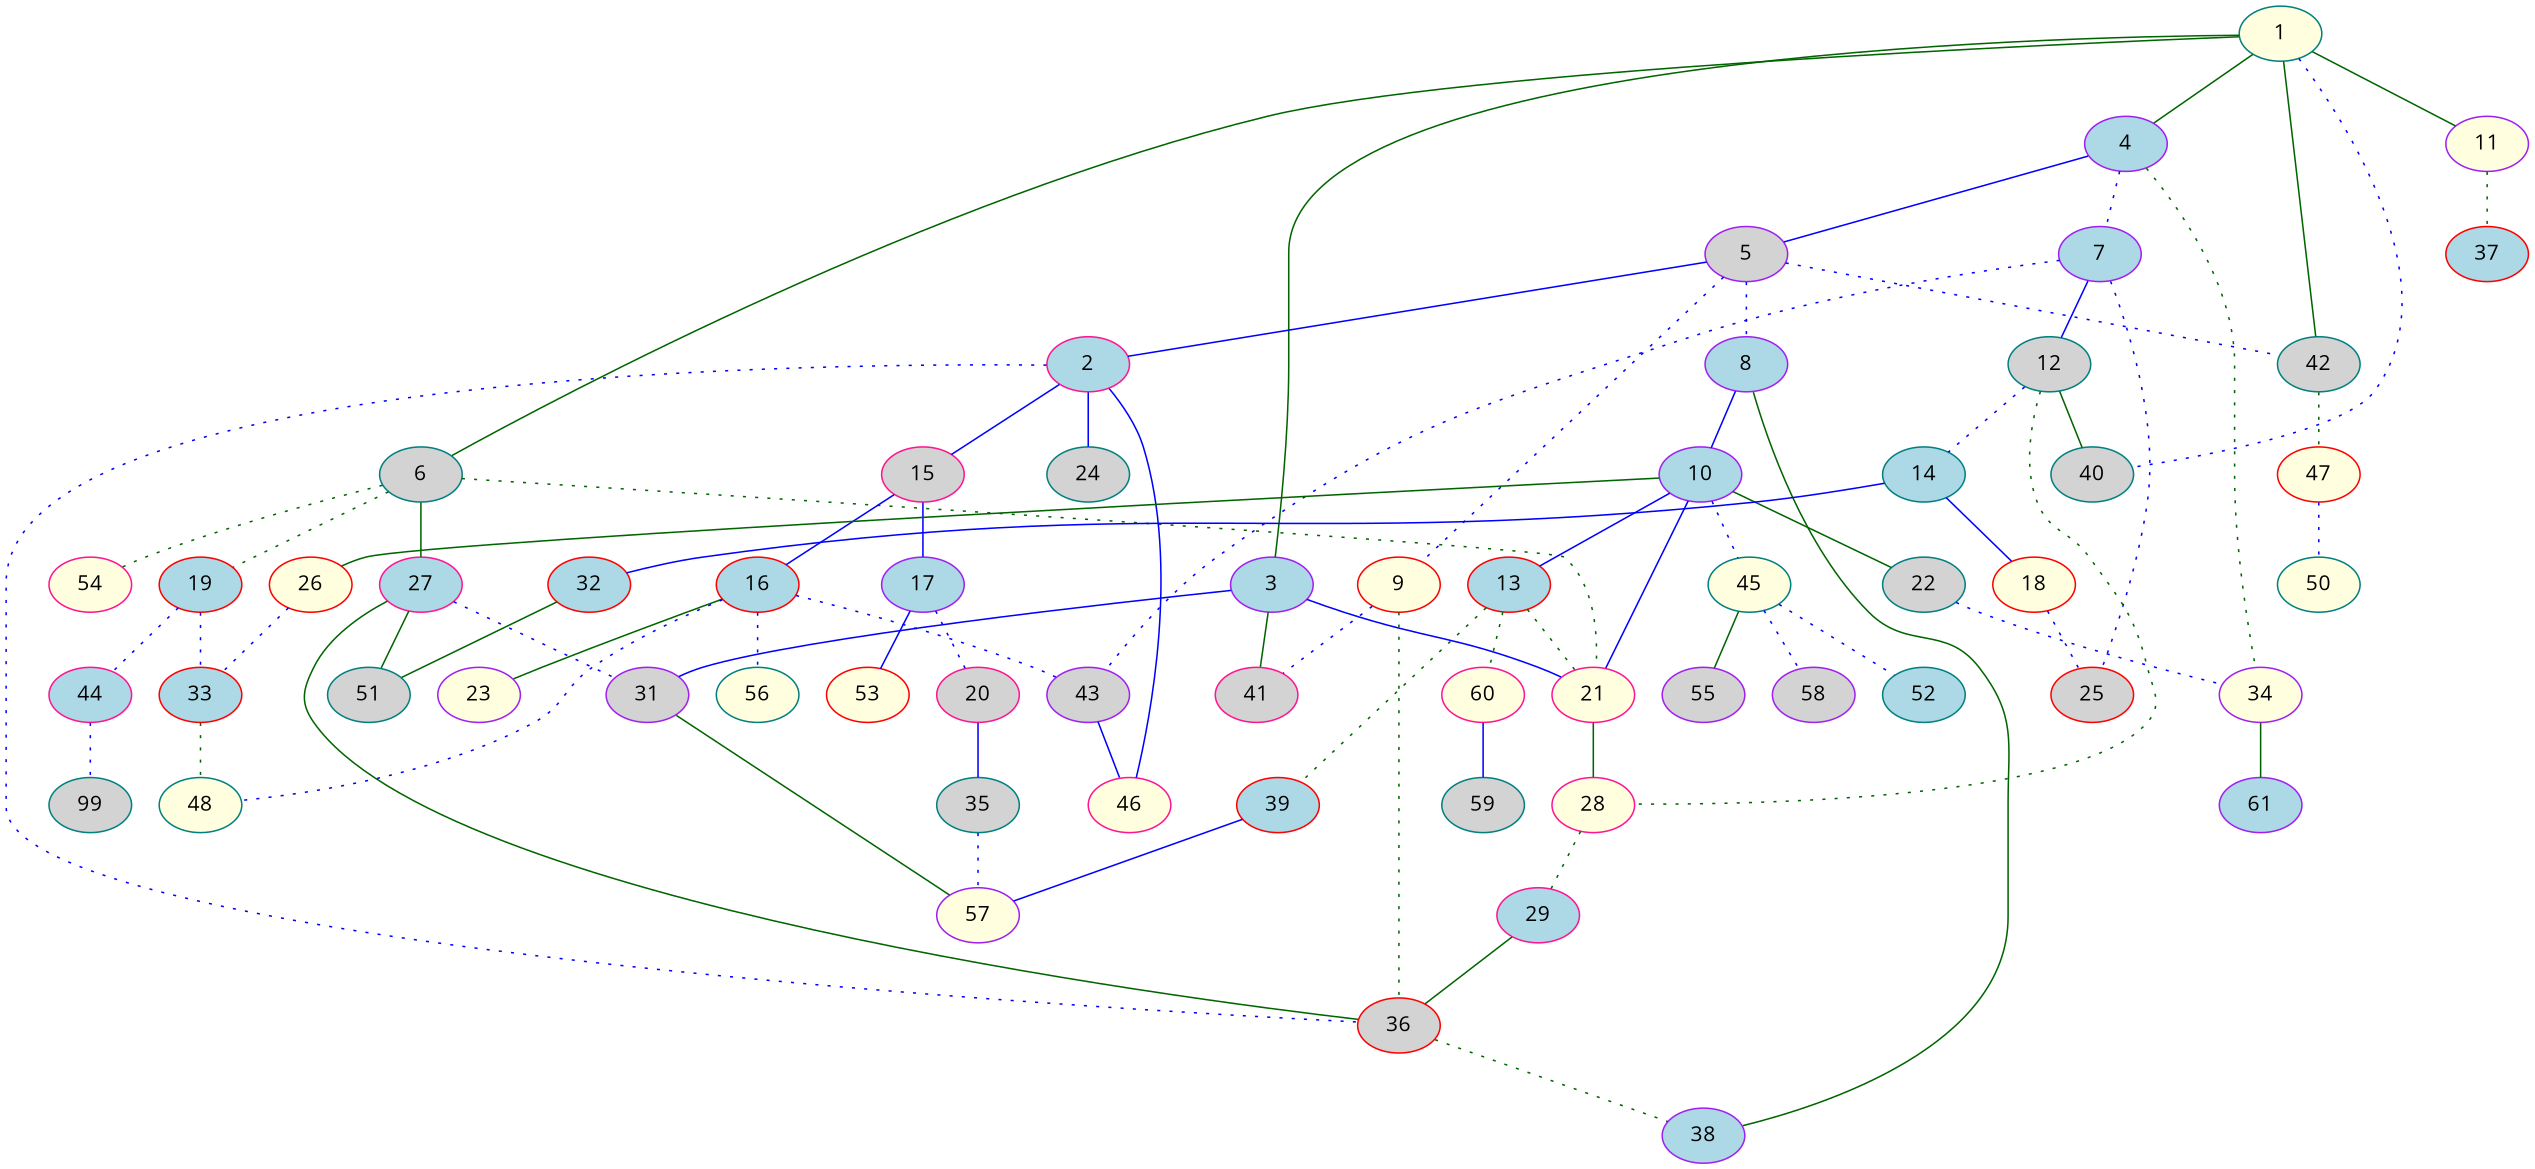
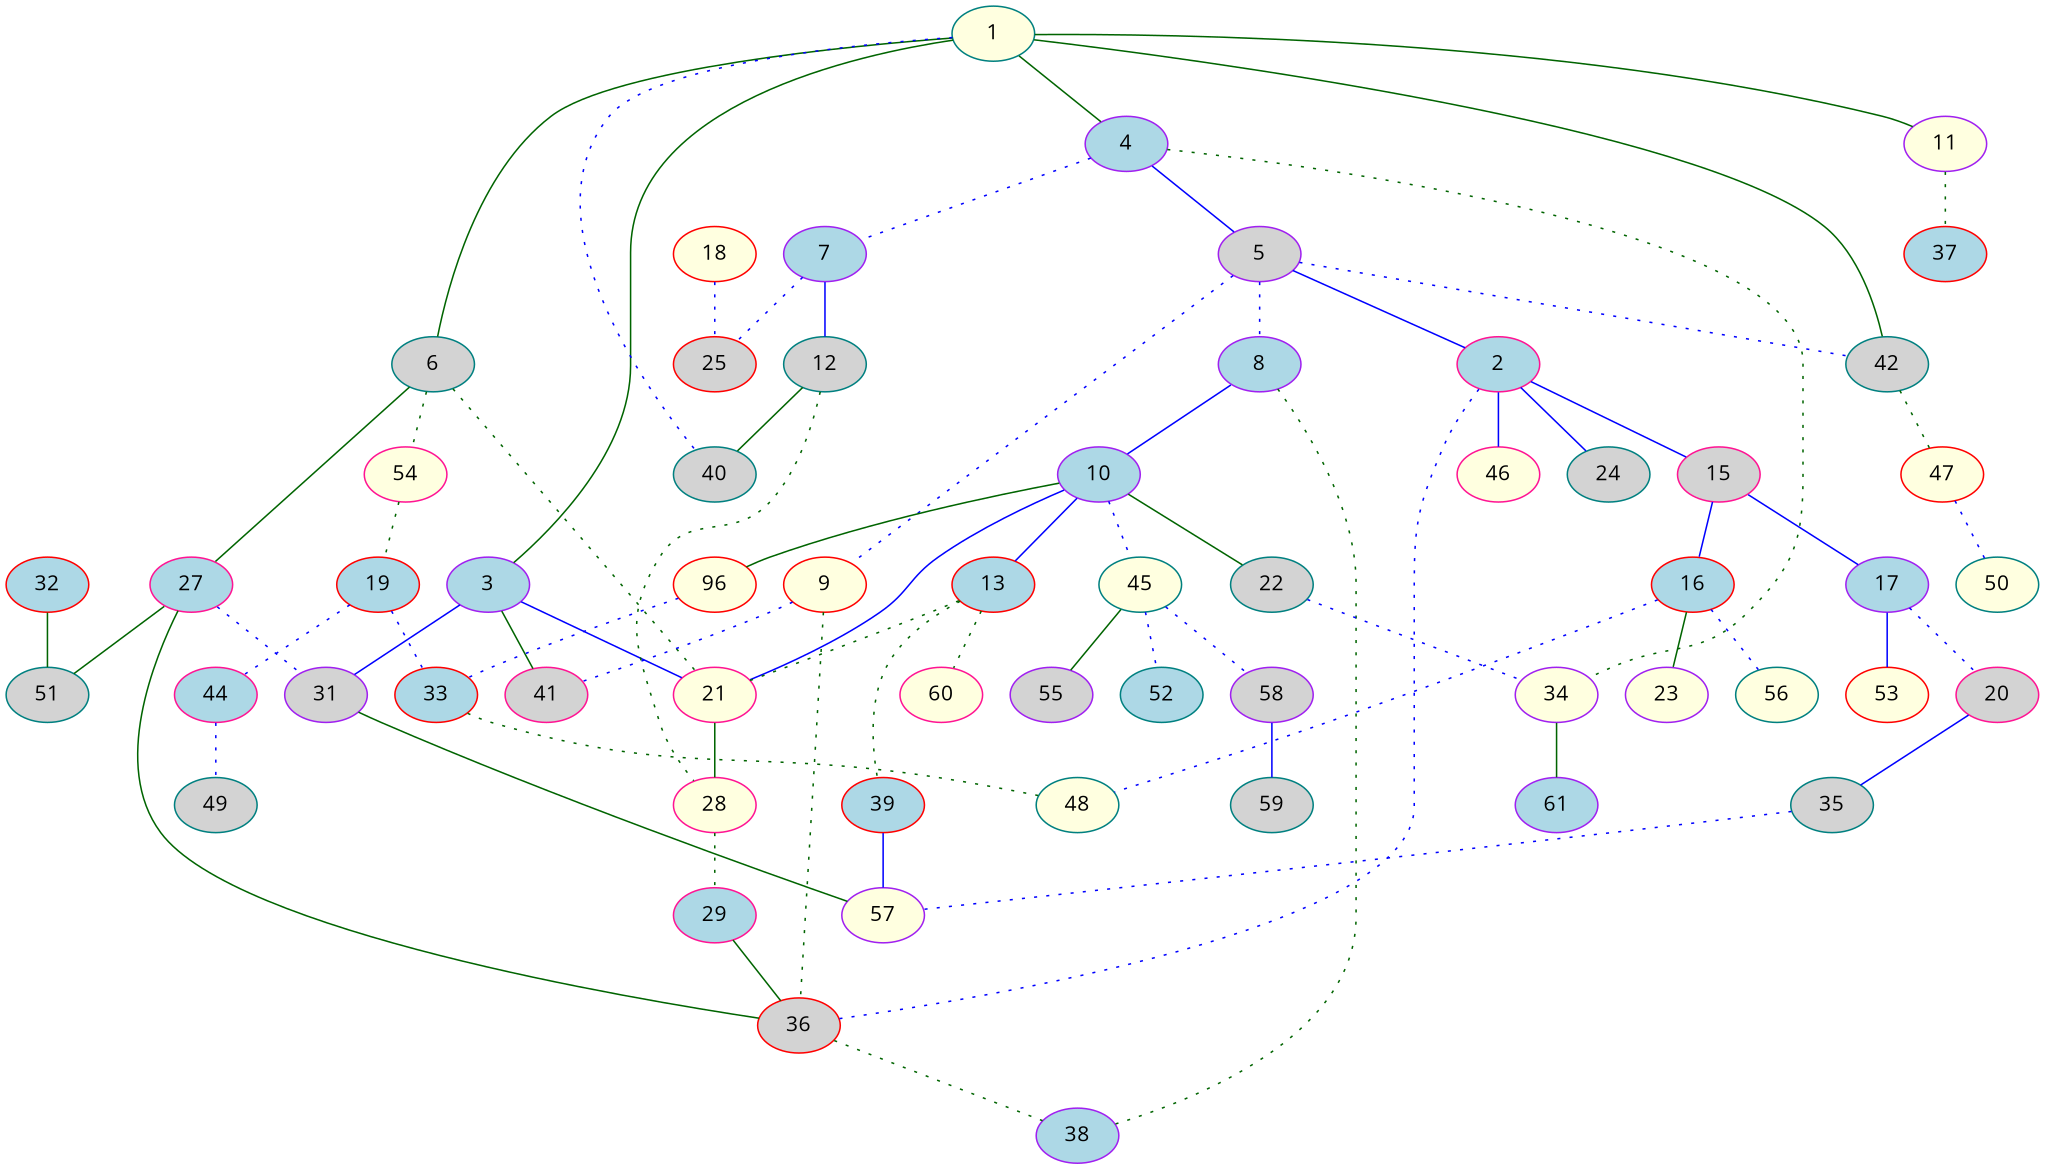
node "14": removed
edge "6" -- "19": now "54" -- "19"
node "26": label "26" -> "96"
node "43": removed
edge "60" -- "59": now "58" -- "59"
edge "8" -- "38": style solid -> dotted
node "99": label "99" -> "49"
